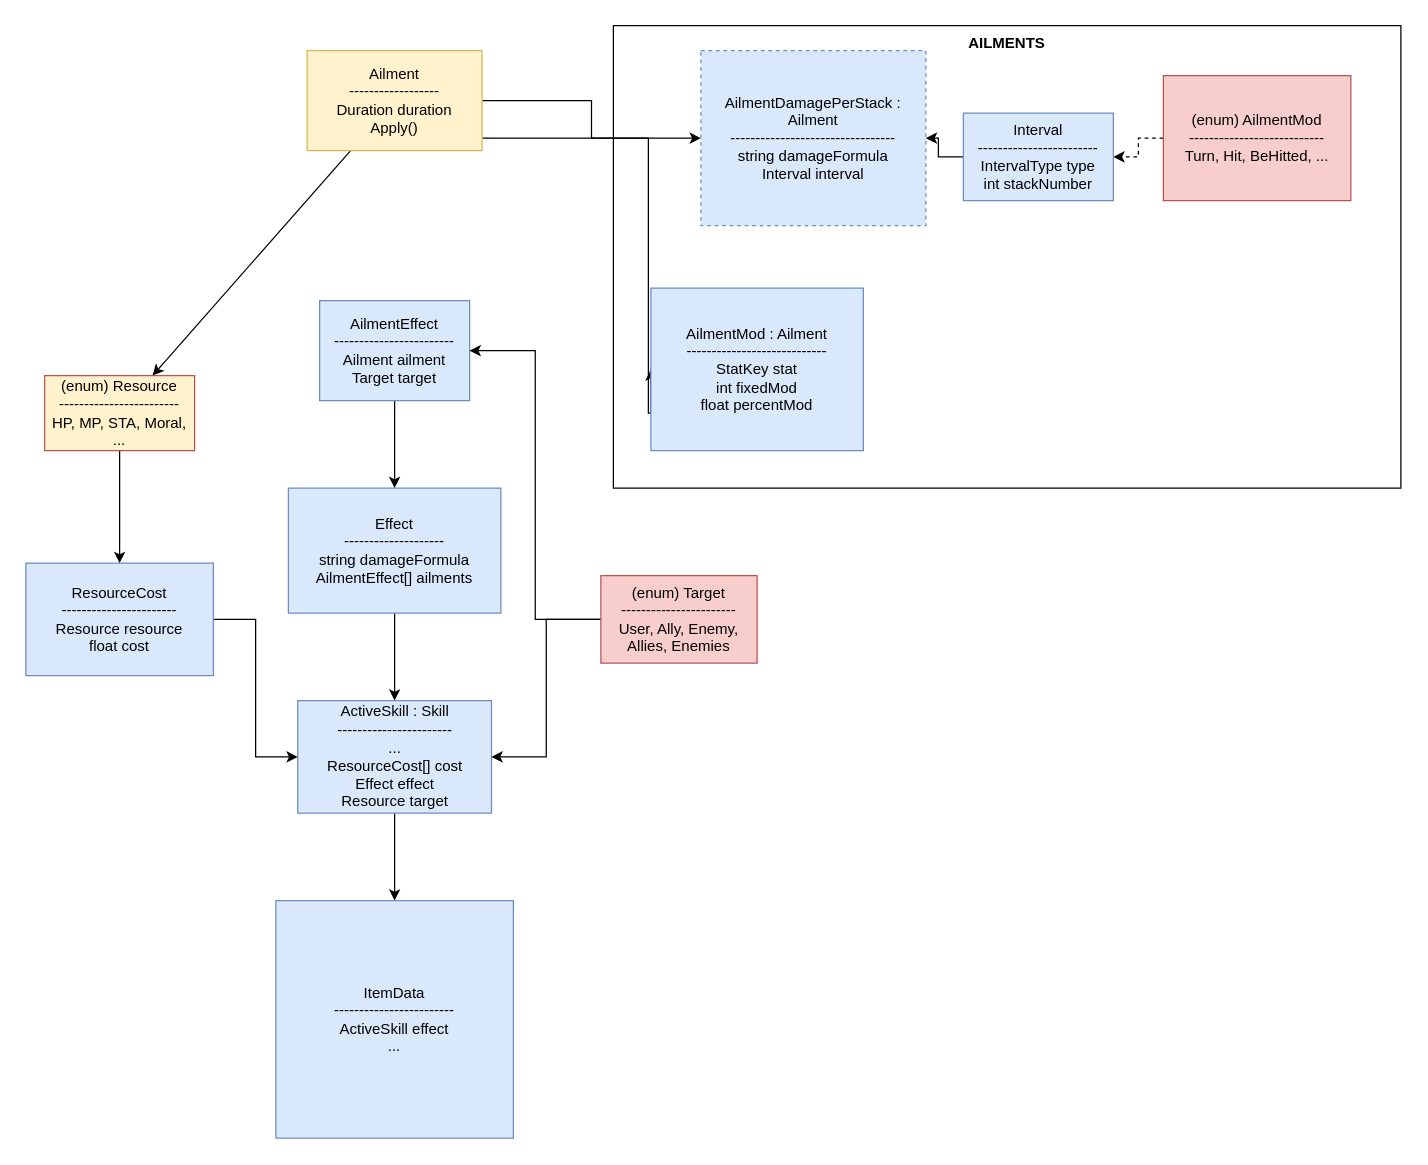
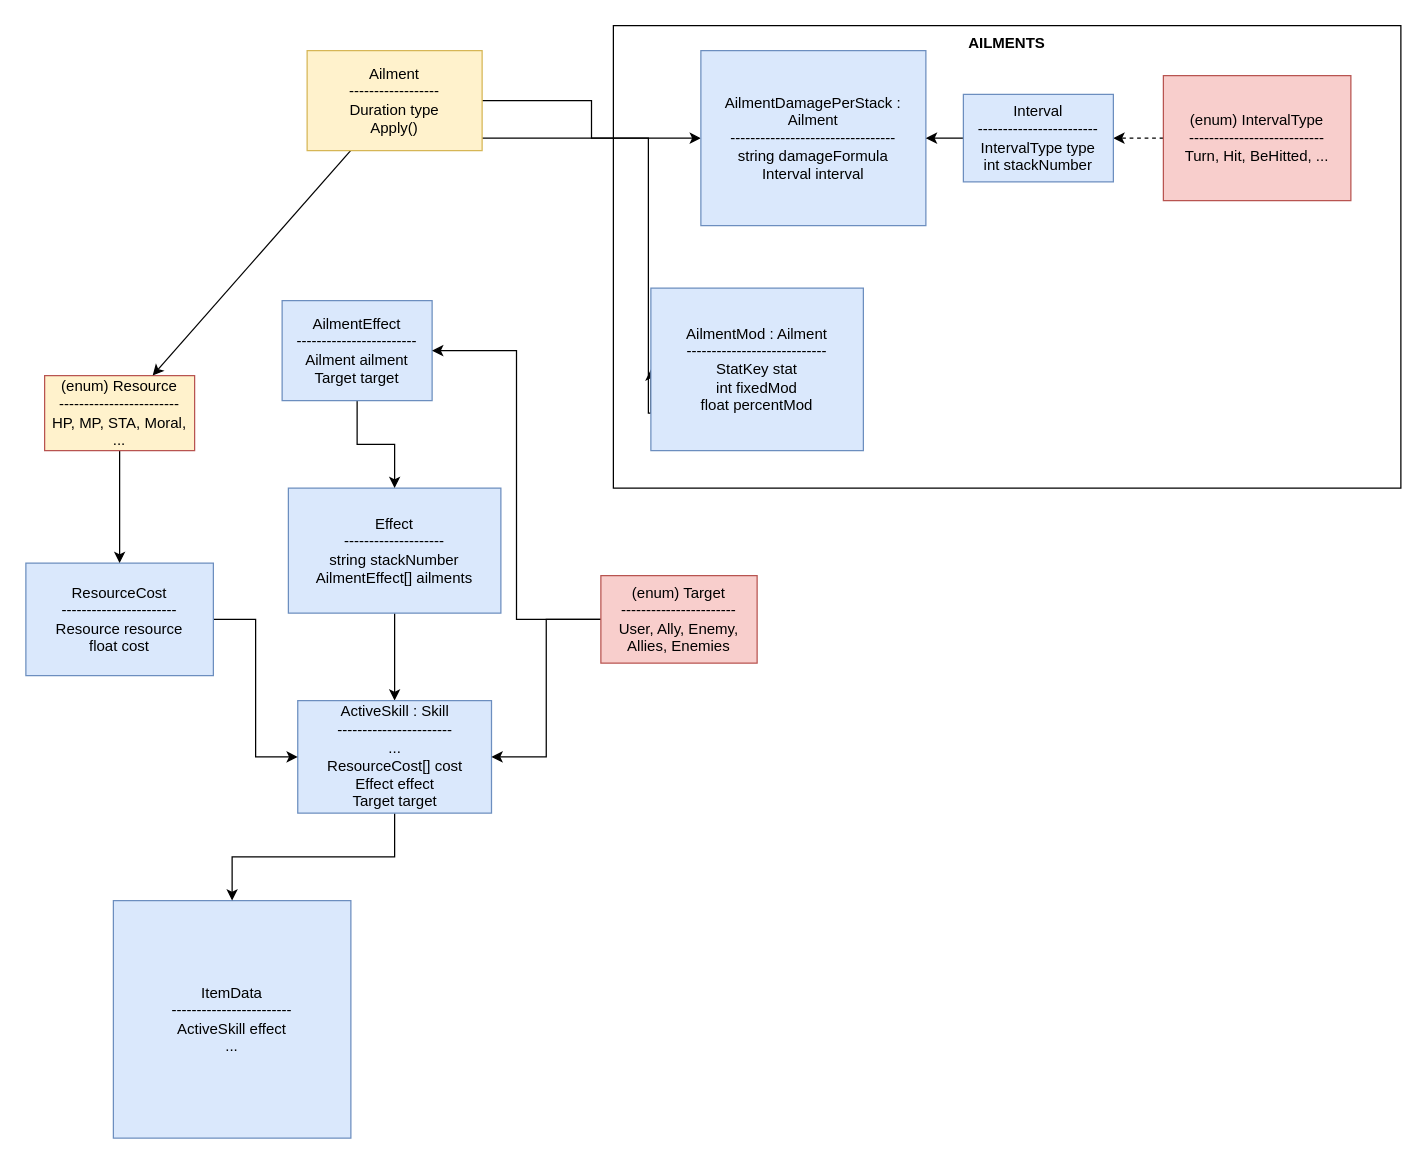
node "Ailment ------------------ Duration duration Apply()": label "Ailment ------------------ Duration duration Apply()" -> "Ailment ------------------ Duration type Apply()"
node "AilmentDamagePerStack : Ailment --------------------------------- string damageFormula Interval interval": style dashed -> solid
node "(enum) AilmentMod --------------------------- Turn, Hit, BeHitted, ...": label "(enum) AilmentMod --------------------------- Turn, Hit, BeHitted, ..." -> "(enum) IntervalType --------------------------- Turn, Hit, BeHitted, ..."
node "Interval ------------------------ IntervalType type int stackNumber": moved (1038, 157) -> (1038, 138)
node "AilmentEffect ------------------------ Ailment ailment Target target": moved (394, 351) -> (357, 351)
node "Effect -------------------- string damageFormula AilmentEffect[] ailments": label "Effect -------------------- string damageFormula AilmentEffect[] ailments" -> "Effect -------------------- string stackNumber AilmentEffect[] ailments"
node "ActiveSkill : Skill ----------------------- ... ResourceCost[] cost Effect effect Resource target": label "ActiveSkill : Skill ----------------------- ... ResourceCost[] cost Effect effect Resource target" -> "ActiveSkill : Skill ----------------------- ... ResourceCost[] cost Effect effect Target target"
node "ItemData ------------------------ ActiveSkill effect ...": moved (394, 1019) -> (232, 1019)
